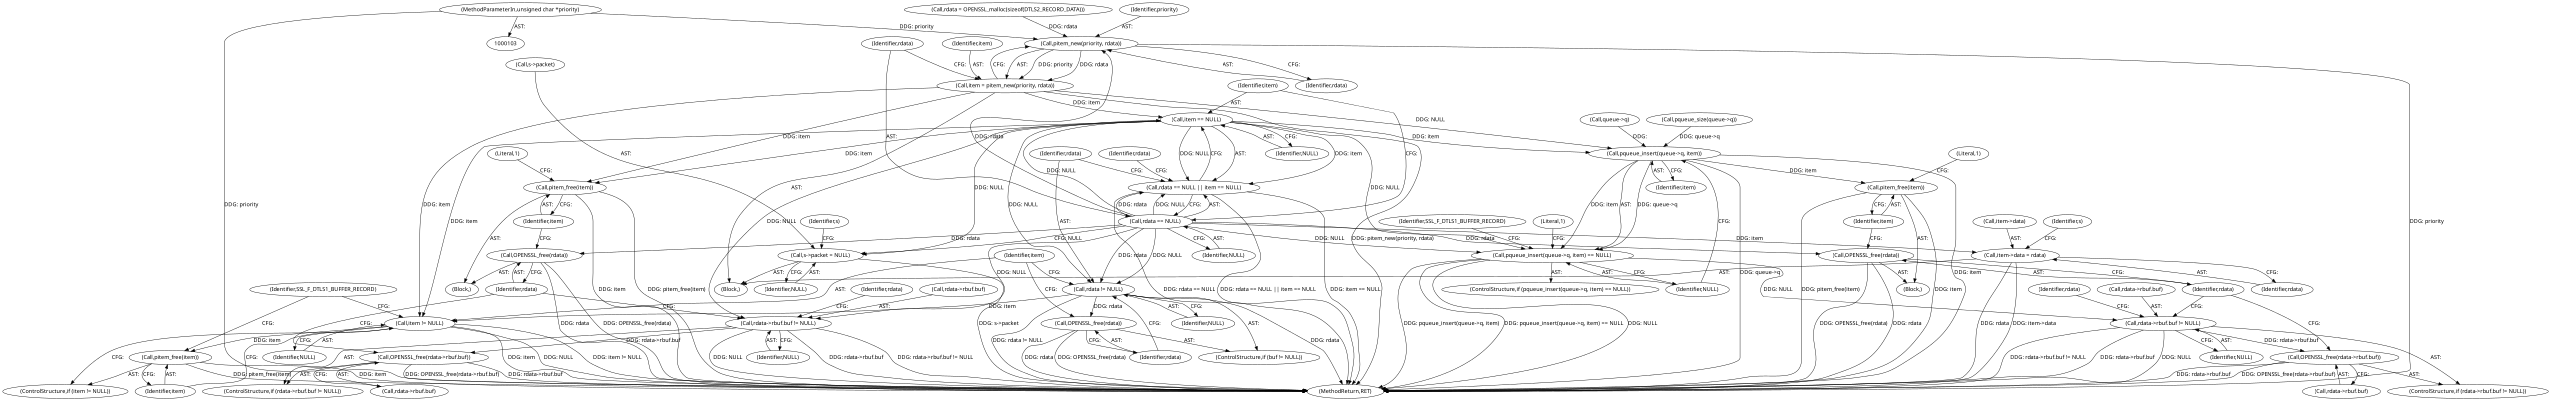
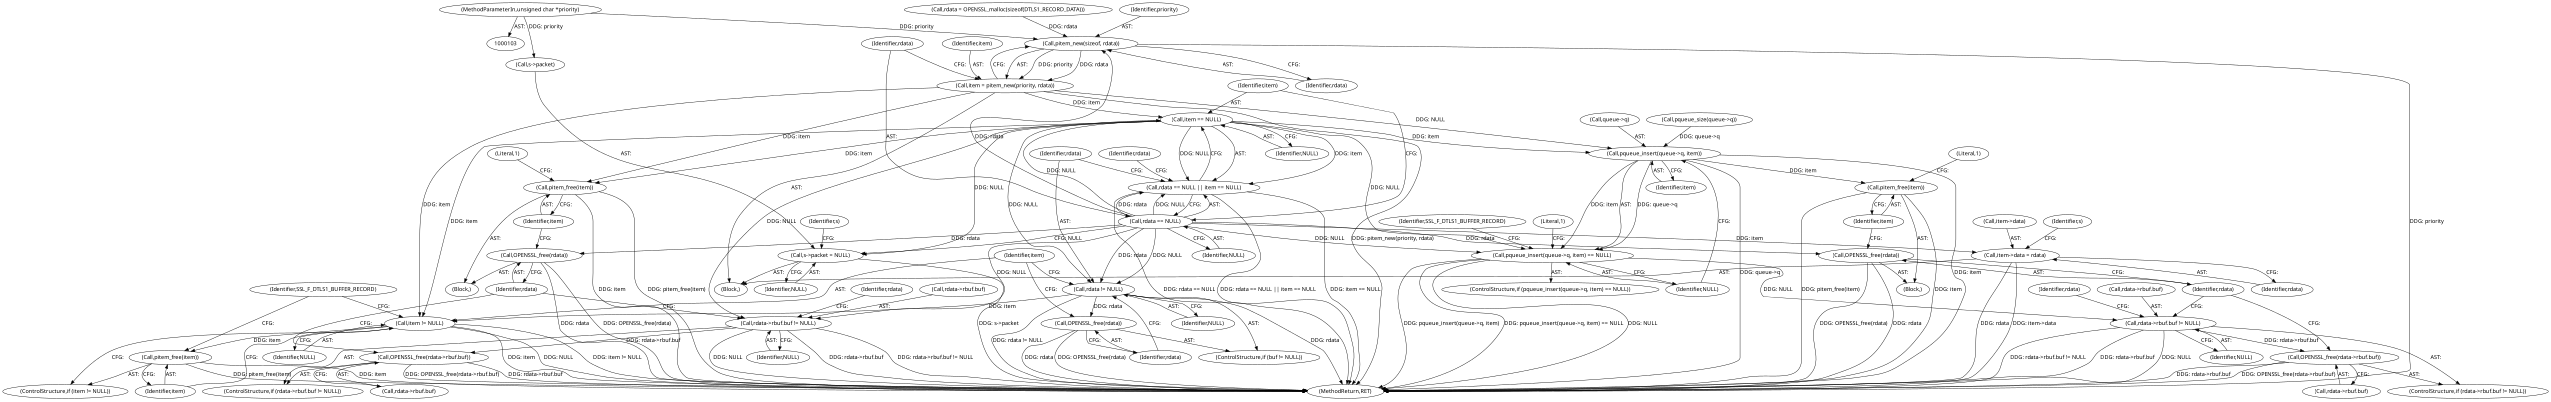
node "(Call,rdata = OPENSSL_malloc(sizeof(DTLS2_RECORD_DATA)))": label "(Call,rdata = OPENSSL_malloc(sizeof(DTLS2_RECORD_DATA)))" -> "(Call,rdata = OPENSSL_malloc(sizeof(DTLS1_RECORD_DATA)))"
node "(Call,pitem_new(priority, rdata))": label "(Call,pitem_new(priority, rdata))" -> "(Call,pitem_new(sizeof, rdata))"
edge "(Call,queue->q)" -> "(Call,pqueue_insert(queue->q, item))": label "DDG: " -> "AST: "
edge "(MethodParameterIn,unsigned char *priority)" -> "(MethodReturn,RET)": now "(MethodParameterIn,unsigned char *priority)" -> "(Call,s->packet)"
